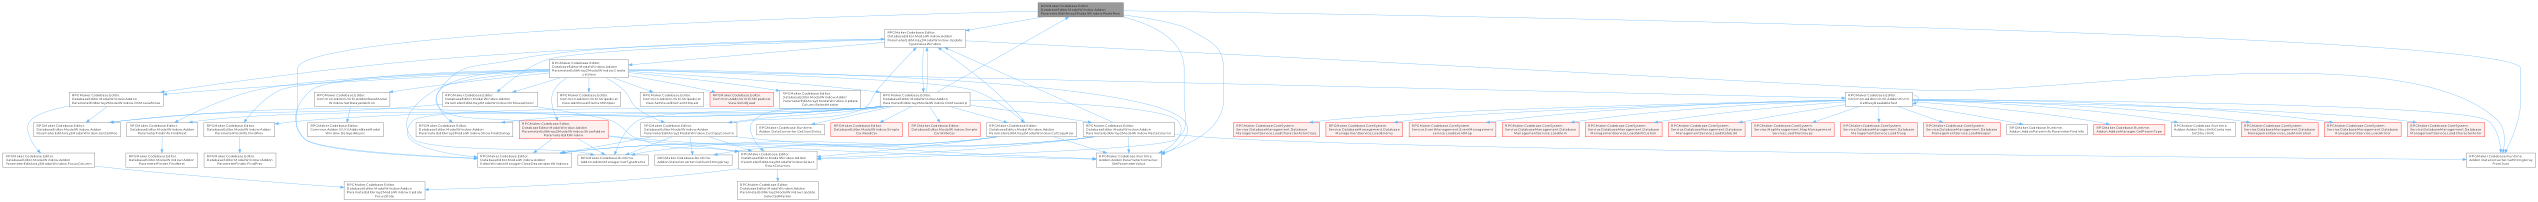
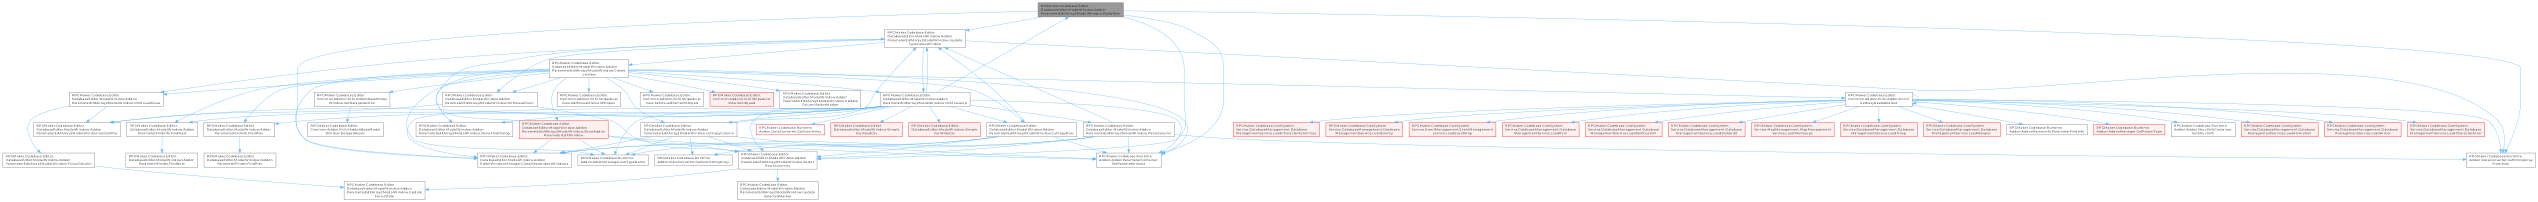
node "RPGMaker.Codebase.Runtime. Addon.DataConverter.GetJsonString": color grey40 -> red
